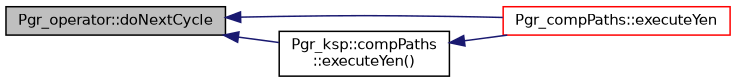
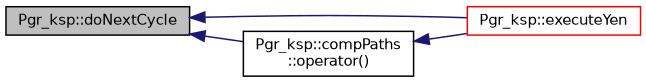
node "Pgr_operator::doNextCycle": label "Pgr_operator::doNextCycle" -> "Pgr_ksp::doNextCycle"
node "Pgr_compPaths::executeYen": label "Pgr_compPaths::executeYen" -> "Pgr_ksp::executeYen"
node "Pgr_ksp::compPaths ::executeYen()": label "Pgr_ksp::compPaths ::executeYen()" -> "Pgr_ksp::compPaths ::operator()"
